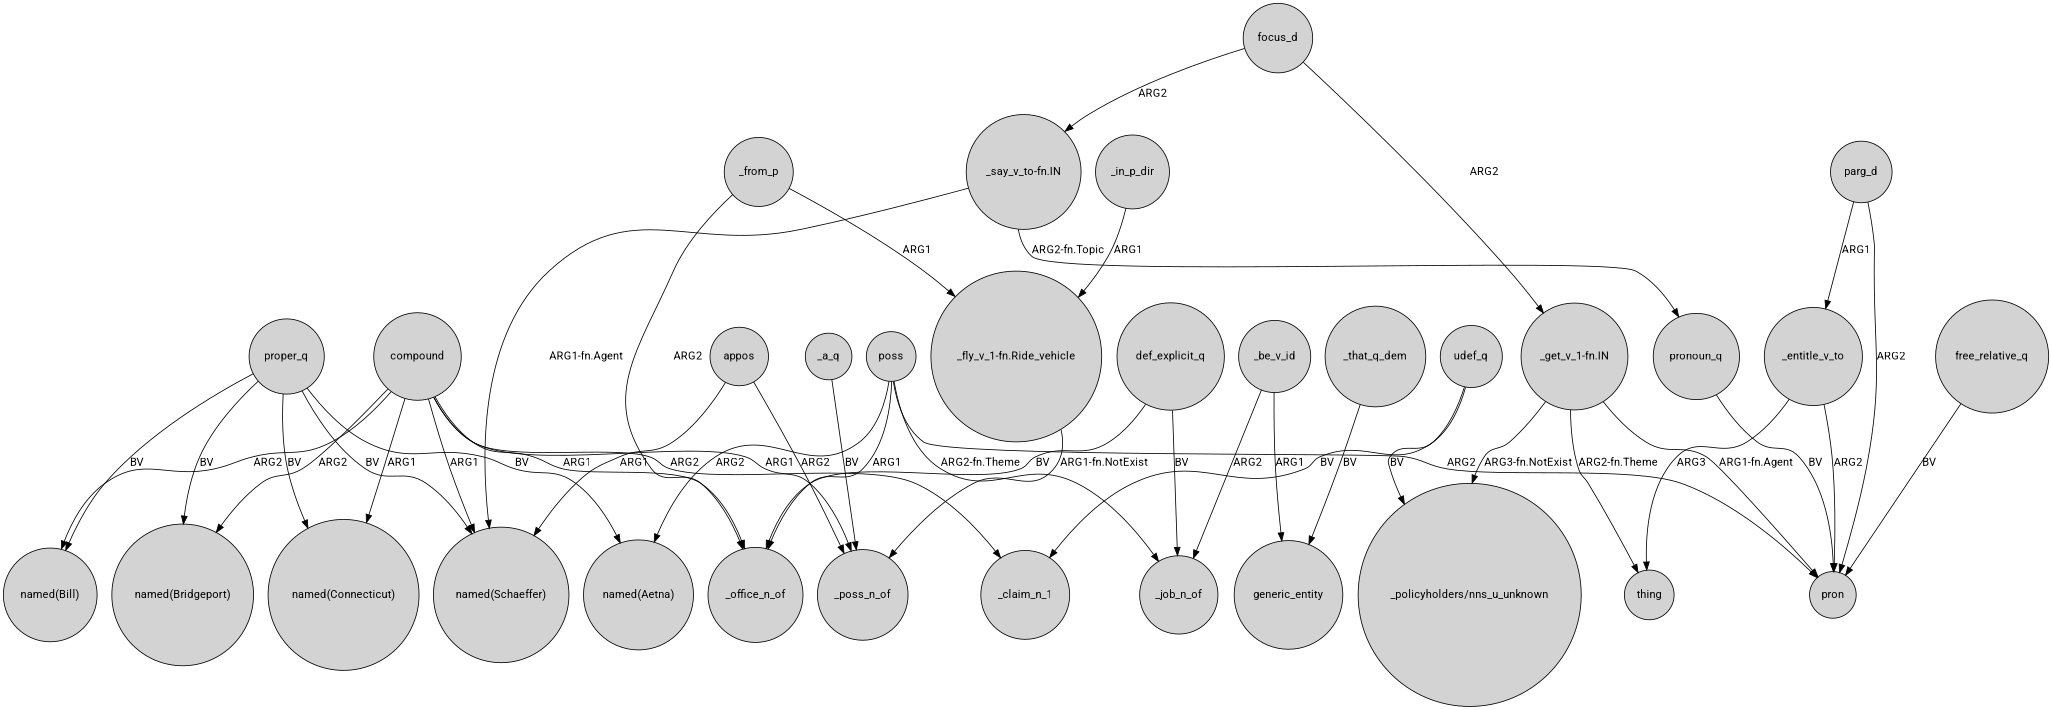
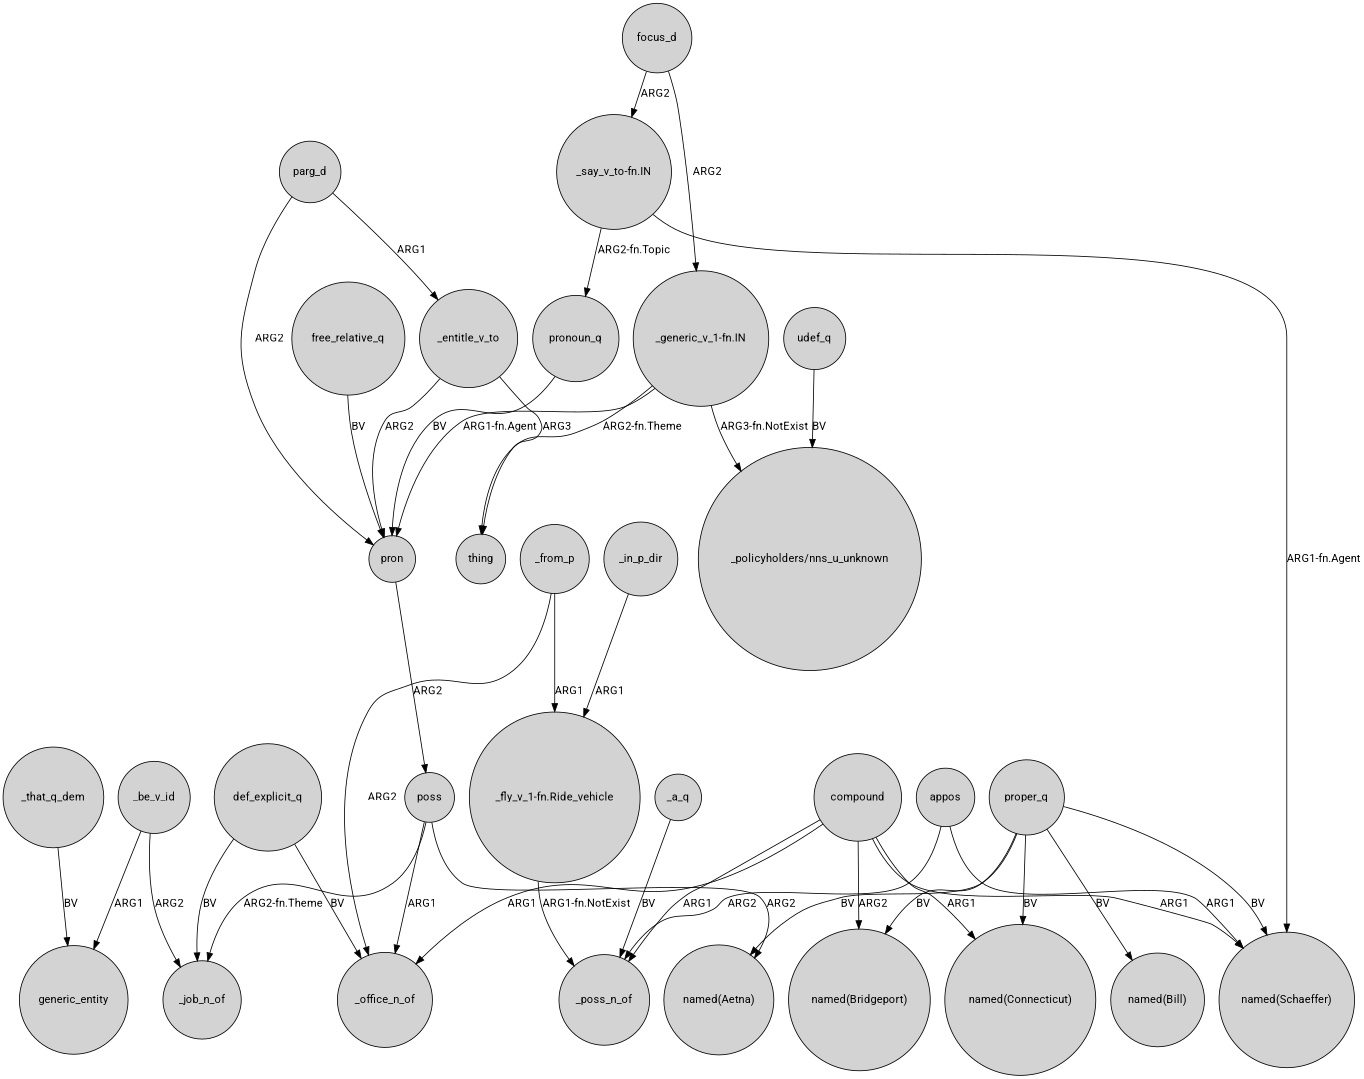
node "_get_v_1-fn.IN": label "_get_v_1-fn.IN" -> "_generic_v_1-fn.IN"
edge "poss" -> "pron": reversed
edge "compound" -> "named(Bill)": removed, label "ARG2"
node "_claim_n_1": removed
